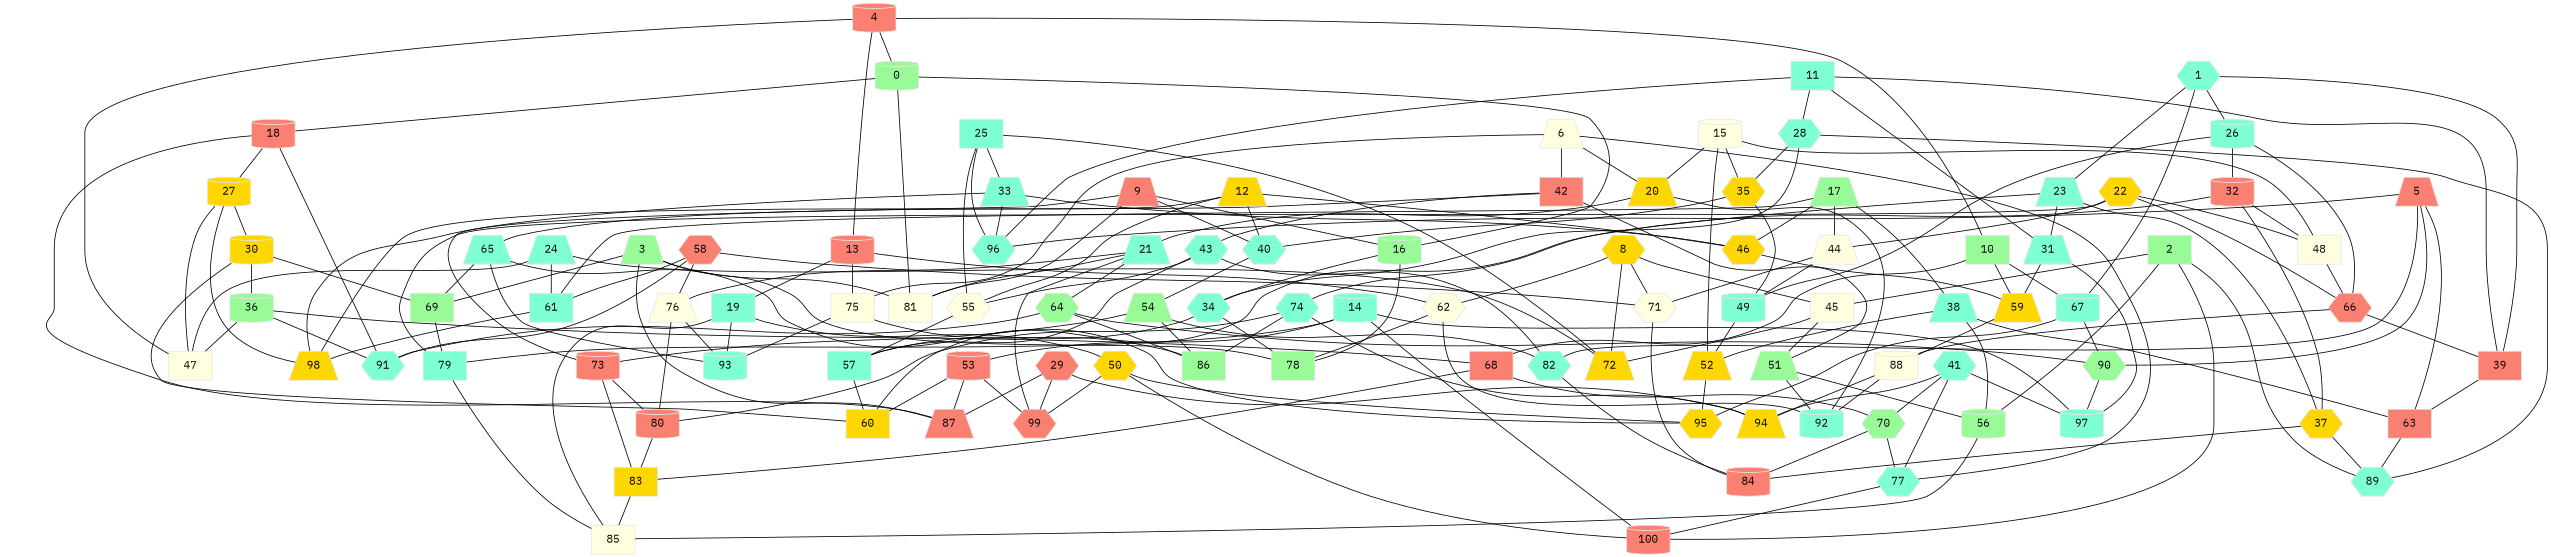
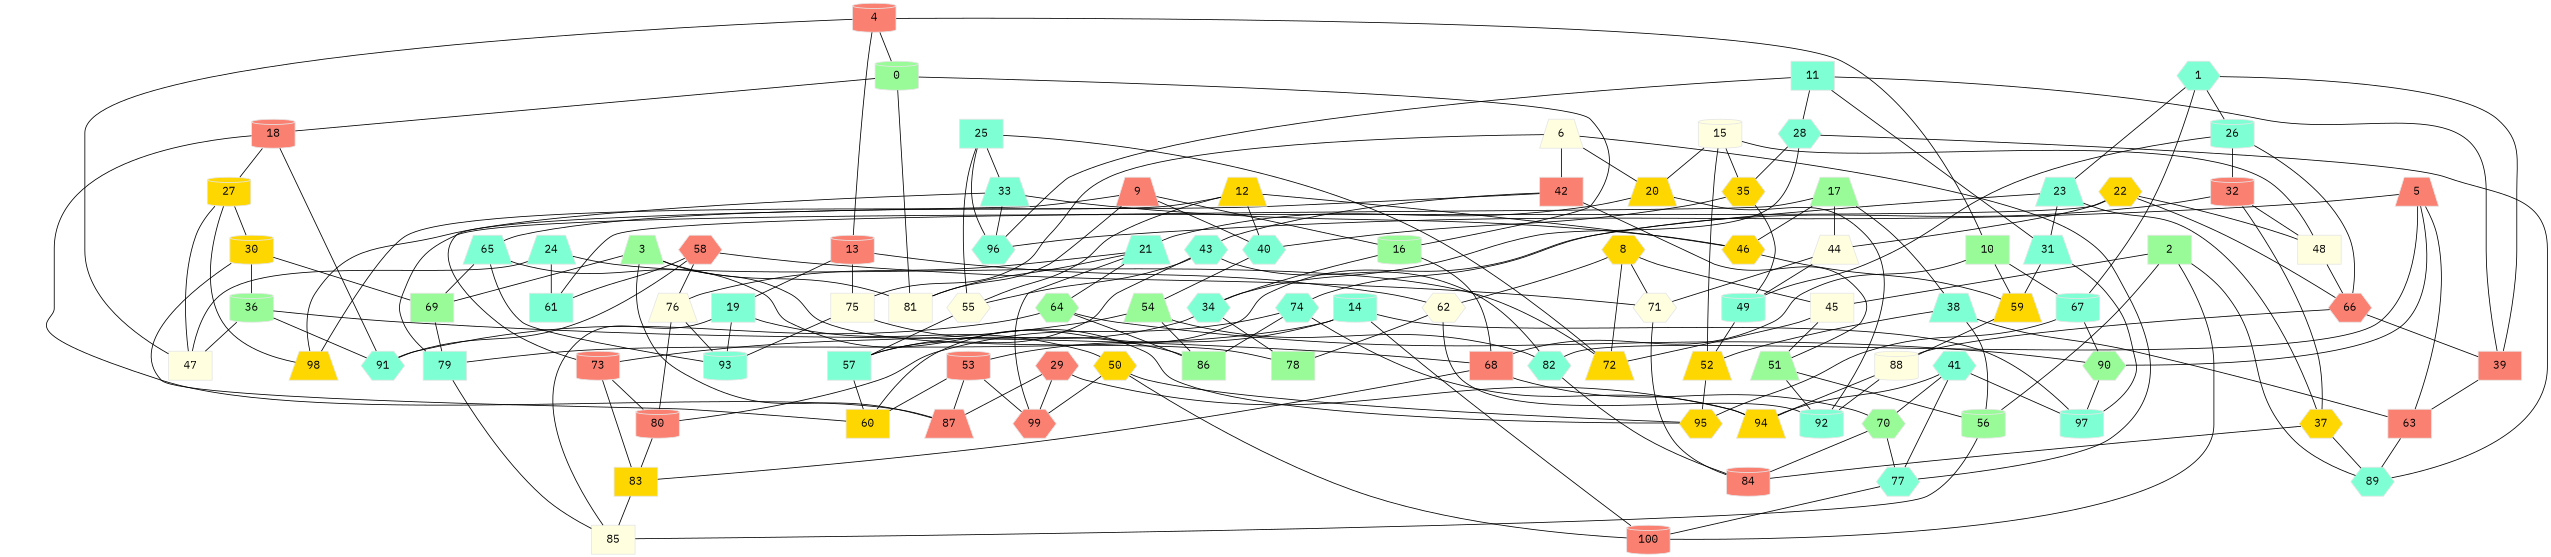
edge "16" -- "78": now "16" -- "68"
edge "61" -- "98": removed
